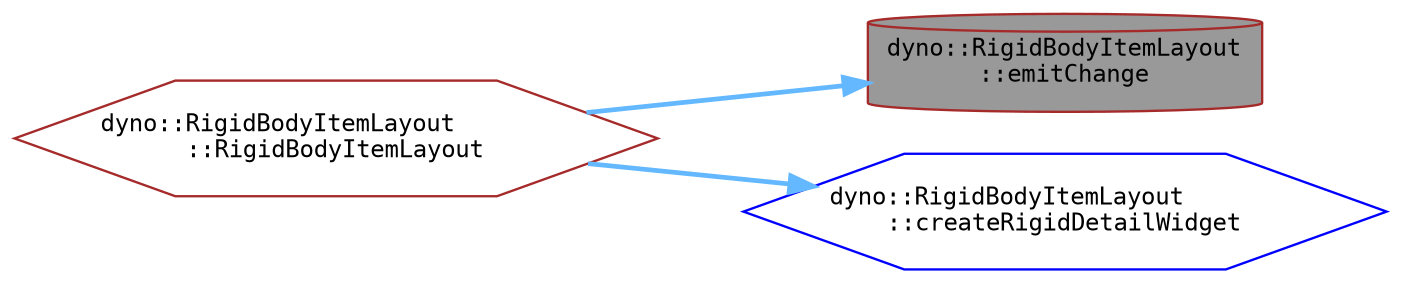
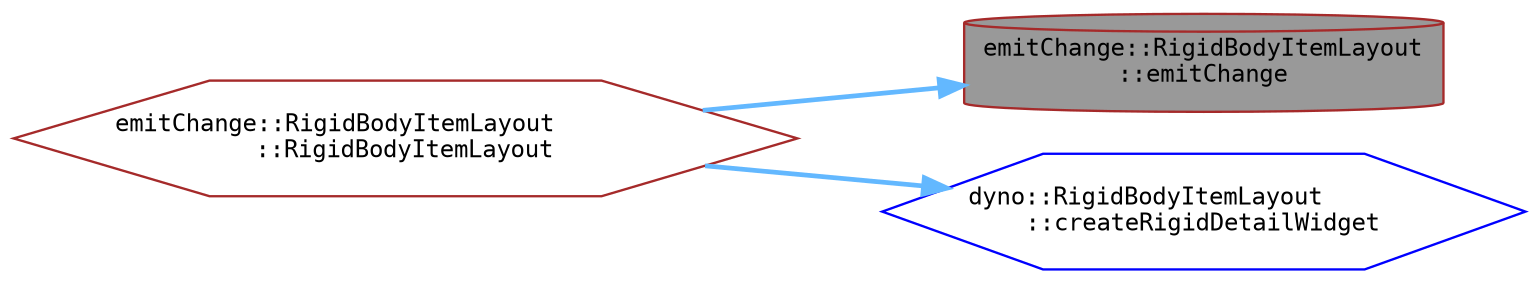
node "dyno::RigidBodyItemLayout ::emitChange": label "dyno::RigidBodyItemLayout ::emitChange" -> "emitChange::RigidBodyItemLayout ::emitChange"
node "dyno::RigidBodyItemLayout ::RigidBodyItemLayout": label "dyno::RigidBodyItemLayout ::RigidBodyItemLayout" -> "emitChange::RigidBodyItemLayout ::RigidBodyItemLayout"
